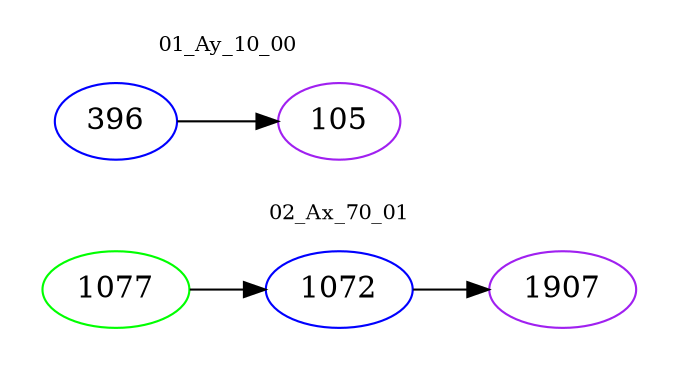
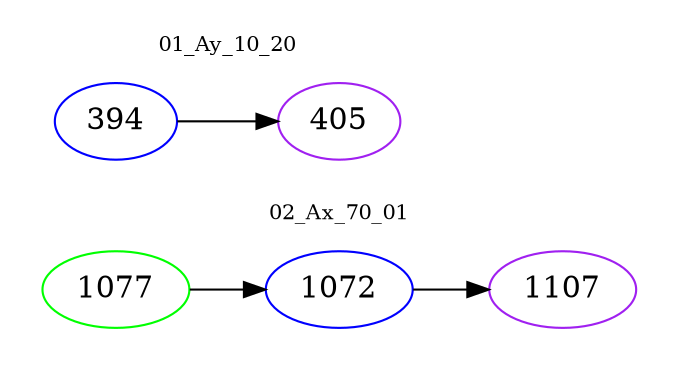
cluster "01_Ay_10_00": label "01_Ay_10_00" -> "01_Ay_10_20"
node "396": label "396" -> "394"
node "105": label "105" -> "405"
node "1907": label "1907" -> "1107"
